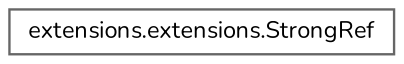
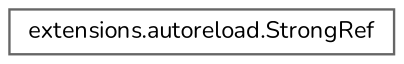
node "extensions.extensions.StrongRef": label "extensions.extensions.StrongRef" -> "extensions.autoreload.StrongRef"
